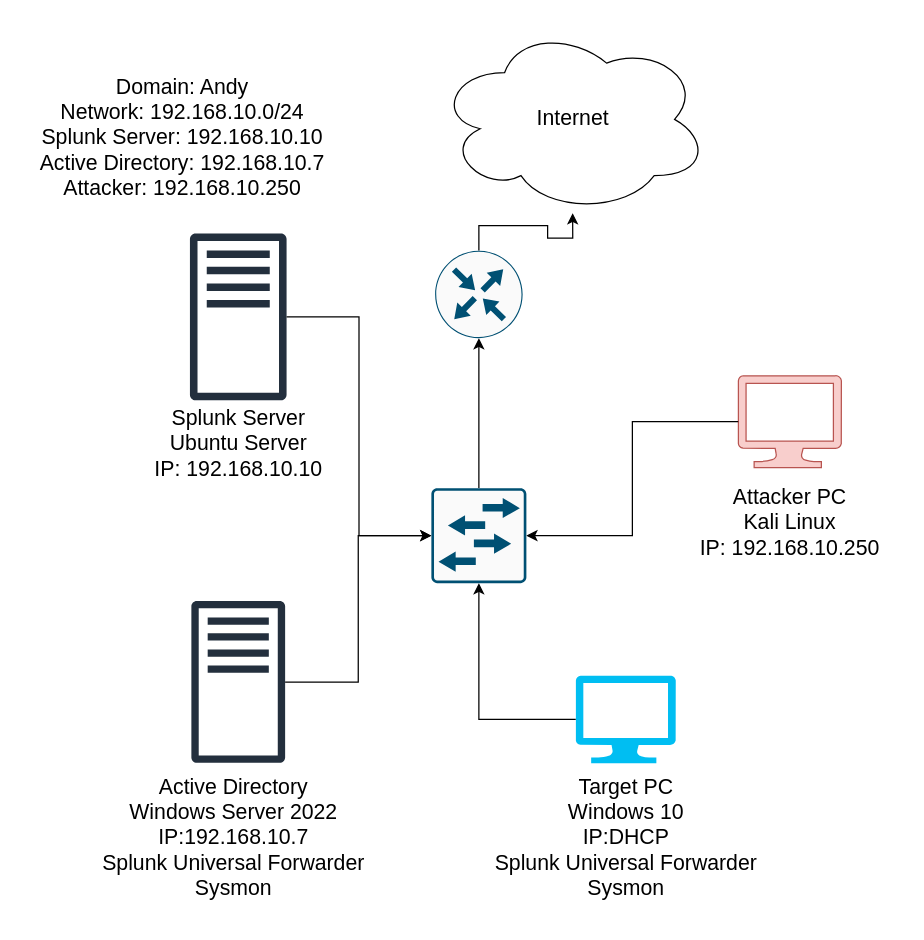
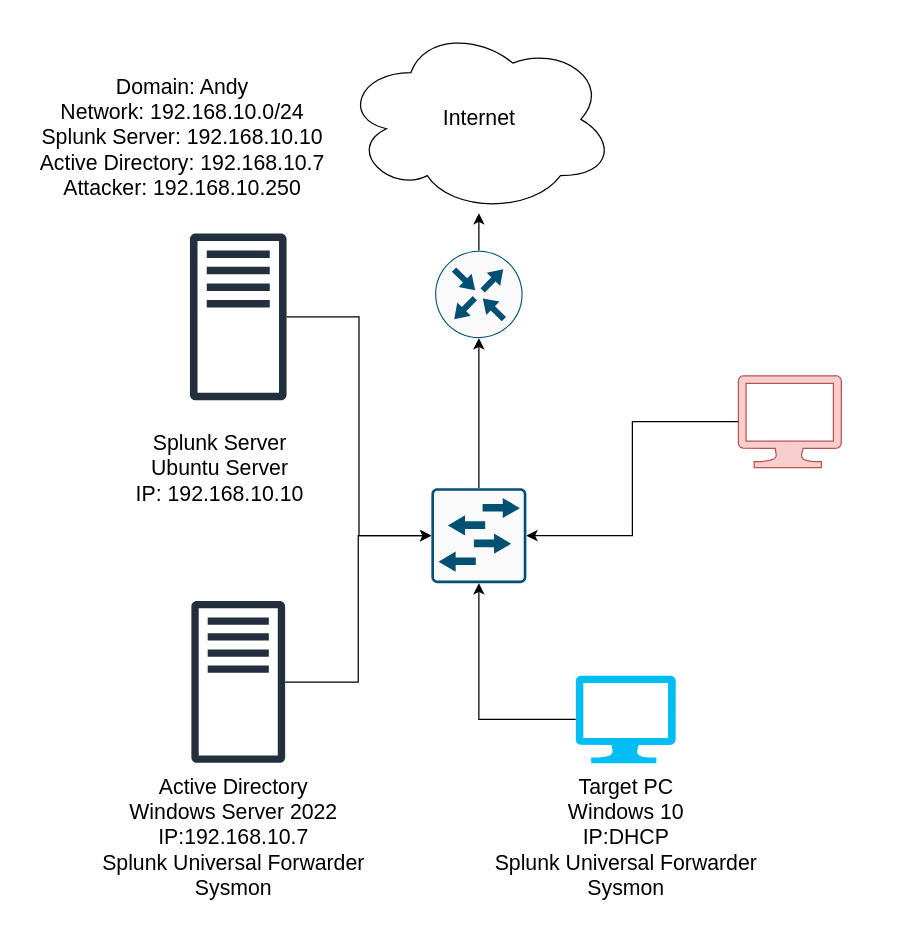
node "Internet": moved (573, 119) -> (479, 119)
node "Splunk Server Ubuntu Server IP: 192.168.10.10": moved (238, 444) -> (219, 469)
node "Attacker PC Kali Linux IP: 192.168.10.250": removed
